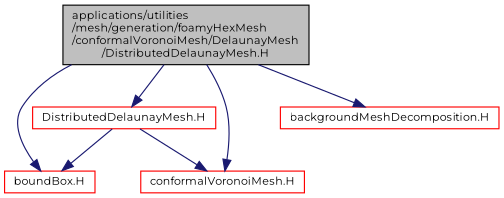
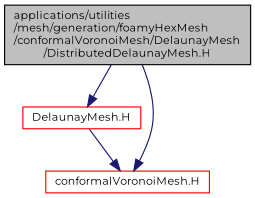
node "DistributedDelaunayMesh.H": label "DistributedDelaunayMesh.H" -> "DelaunayMesh.H"
node "backgroundMeshDecomposition.H": removed
node "boundBox.H": removed
